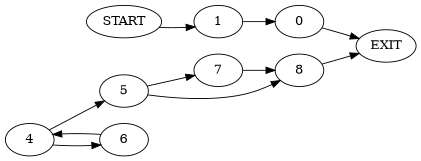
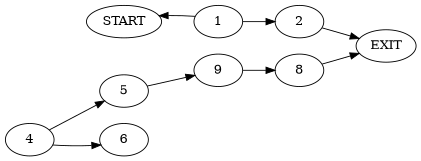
node "0": label "0" -> "2"
edge "START" -> "1": reversed
node "7": label "7" -> "9"
edge "5" -> "8": removed
edge "6" -> "4": removed
